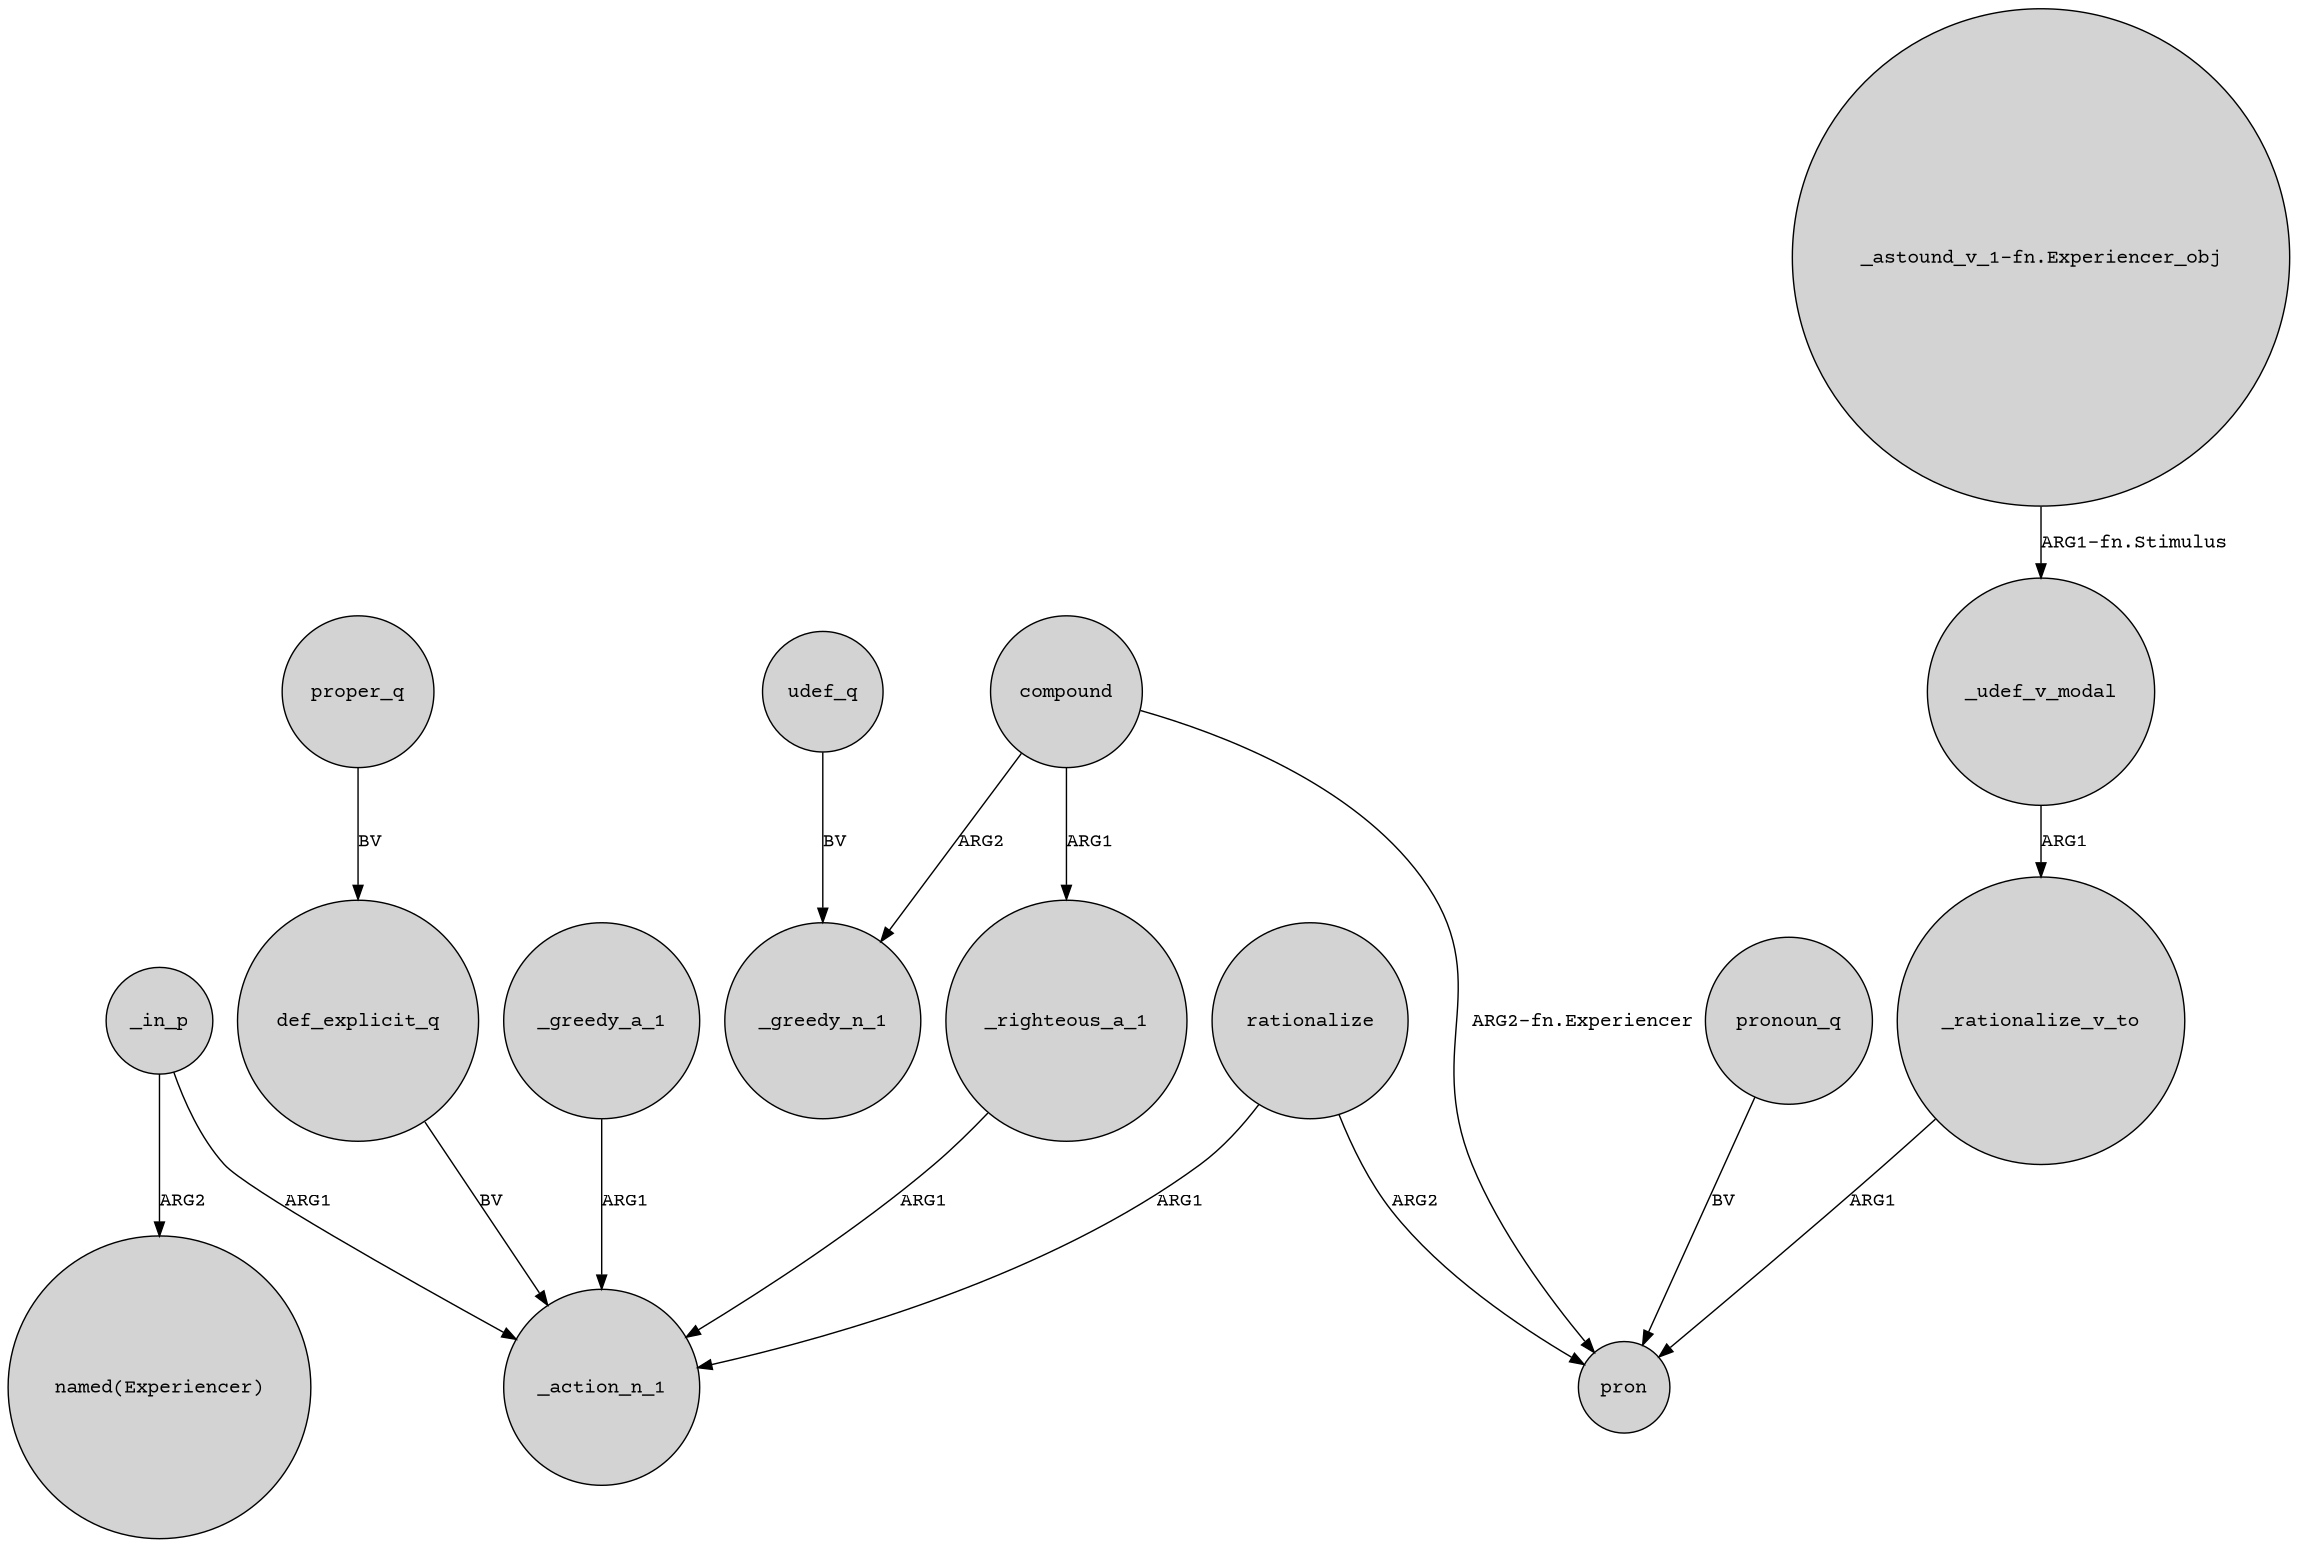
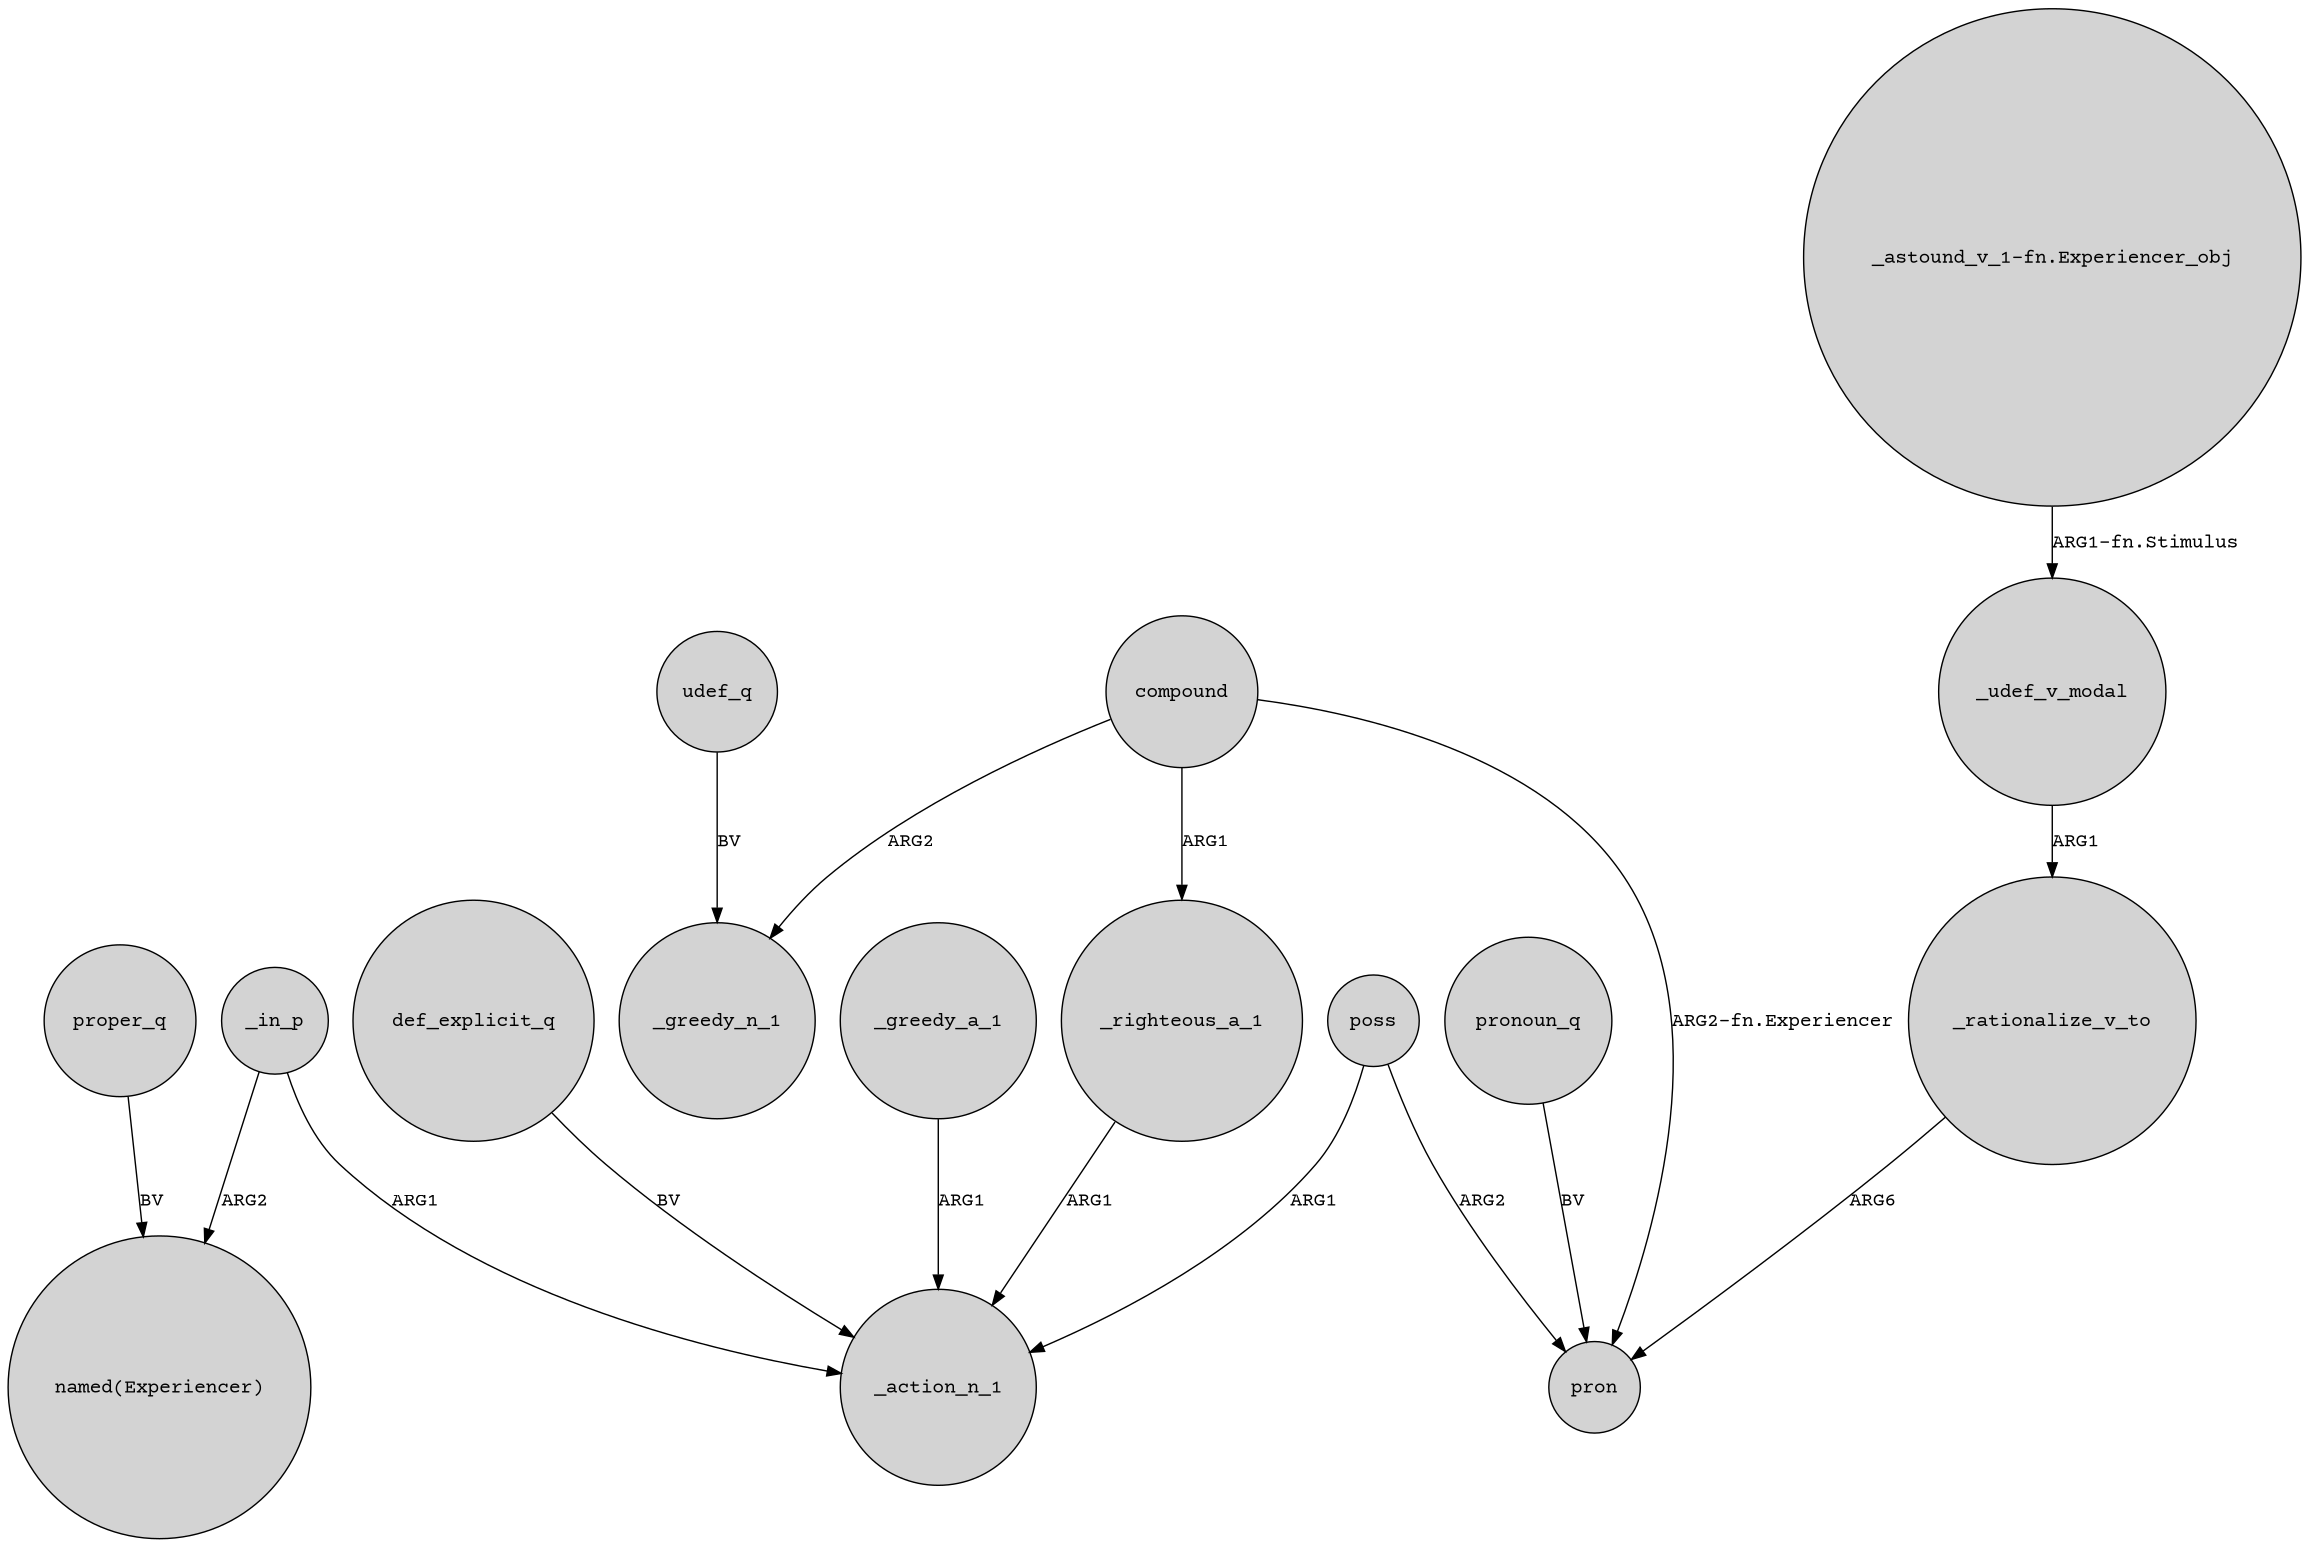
edge "proper_q" -> "def_explicit_q": now "proper_q" -> "named(Experiencer)"
node "rationalize": label "rationalize" -> "poss"
edge "_rationalize_v_to" -> "pron": label "ARG1" -> "ARG6"
